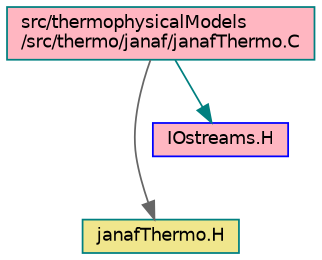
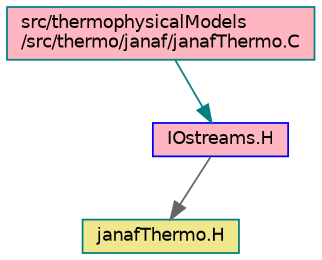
edge "src/thermophysicalModels /src/thermo/janaf/janafThermo.C" -> "janafThermo.H": now "IOstreams.H" -> "janafThermo.H"
